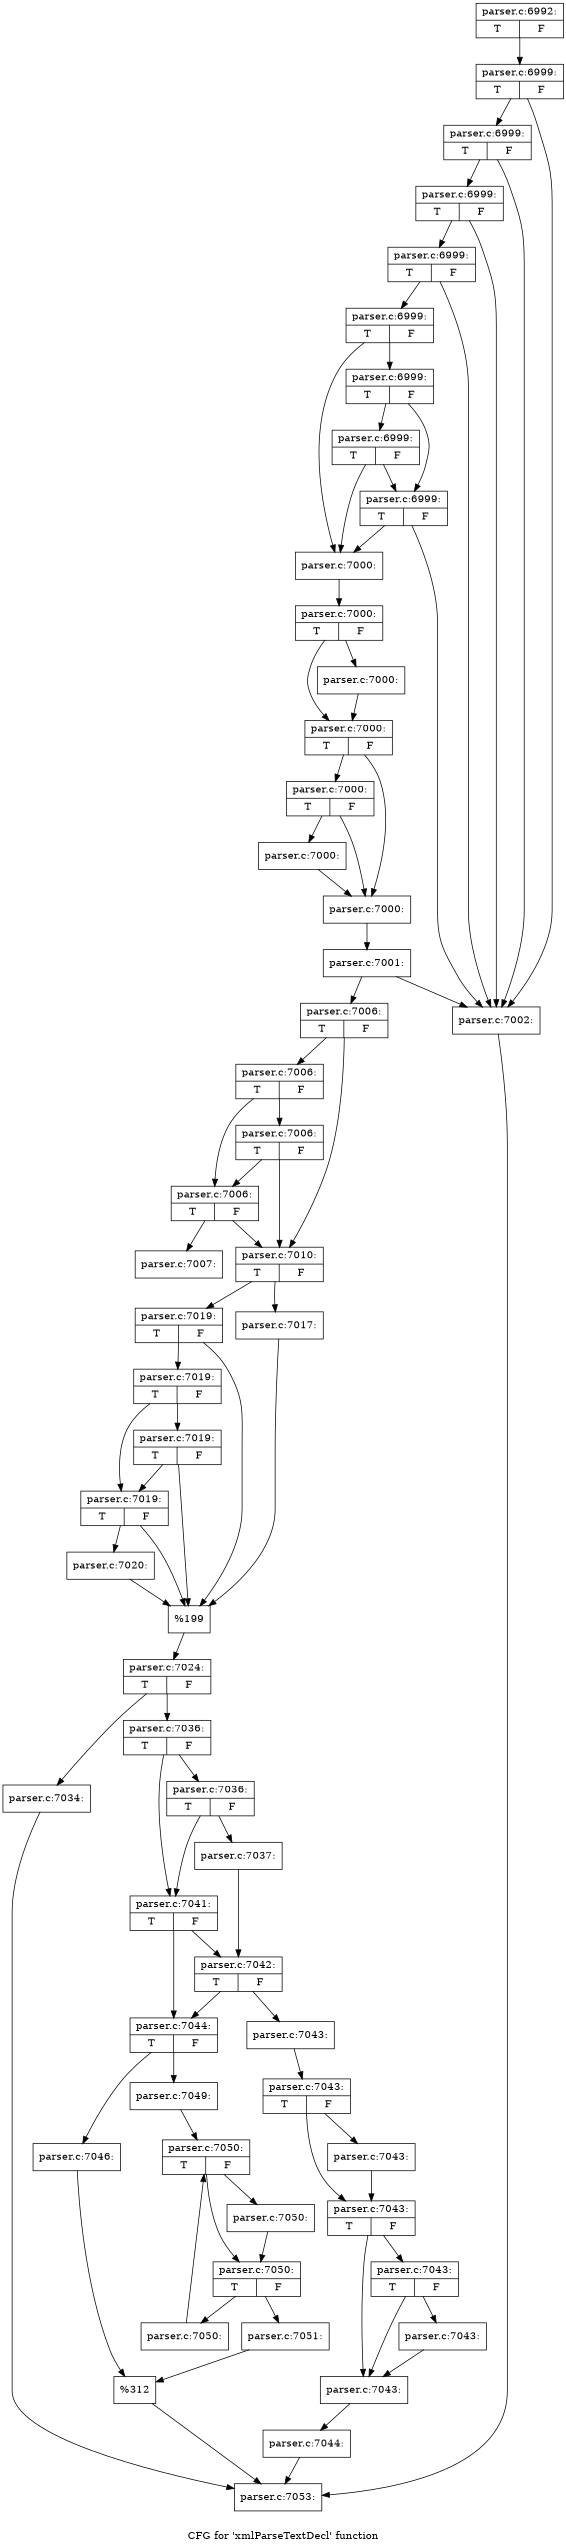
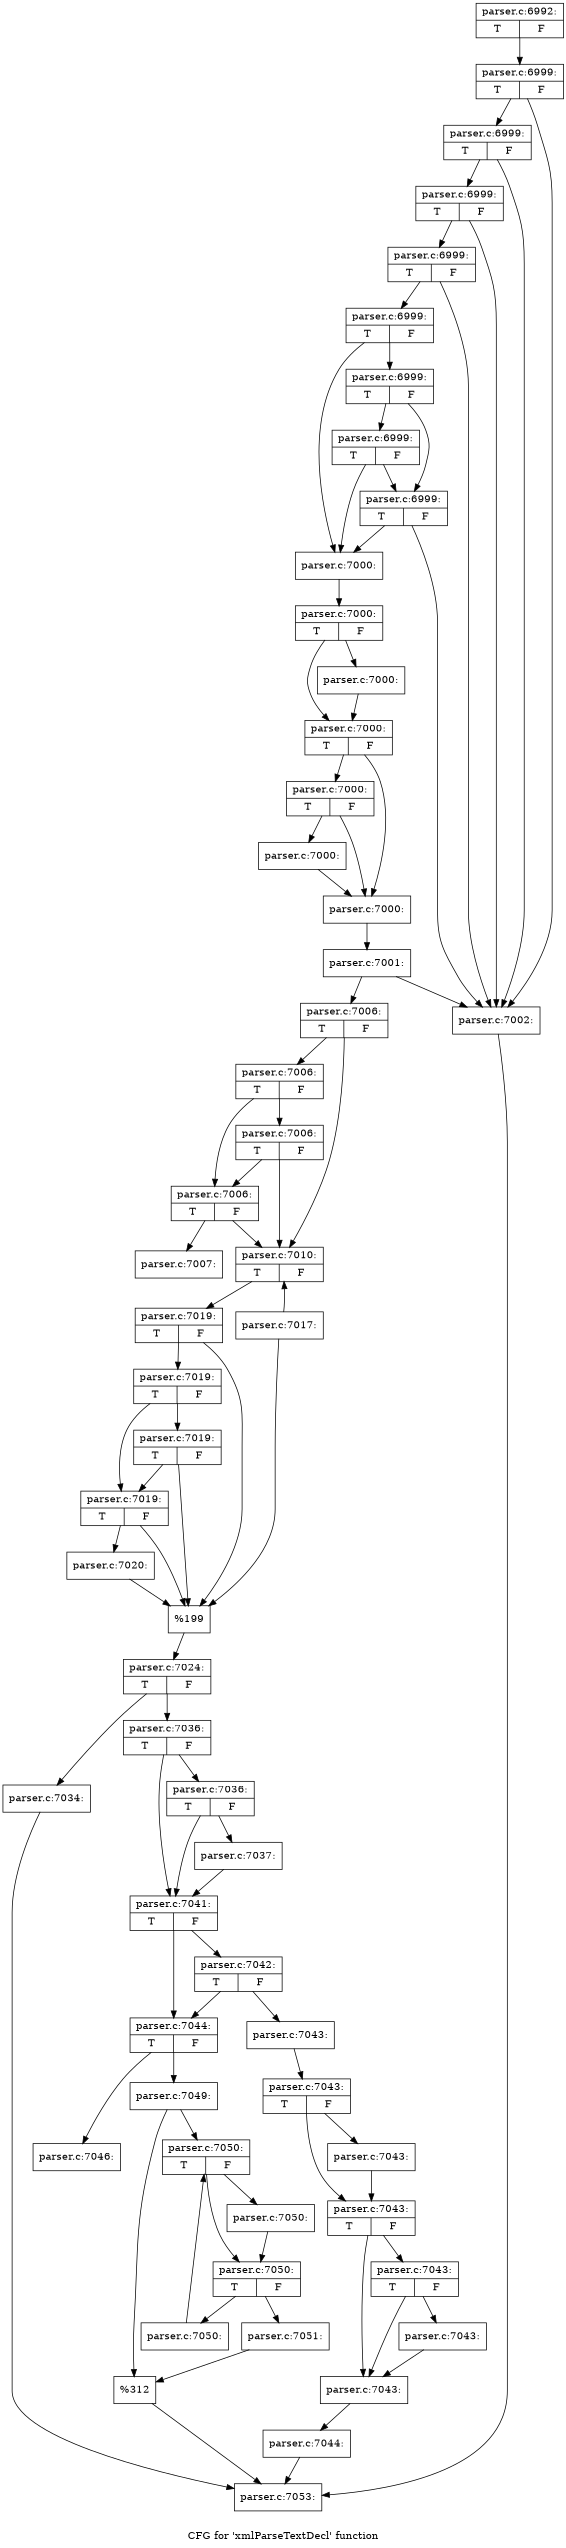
edge "parser.c:7010:" -> "parser.c:7017:": reversed
edge "parser.c:7037:" -> "parser.c:7042:": now "parser.c:7037:" -> "parser.c:7041:"
edge "parser.c:7046:" -> "%312": now "parser.c:7049:" -> "%312"
